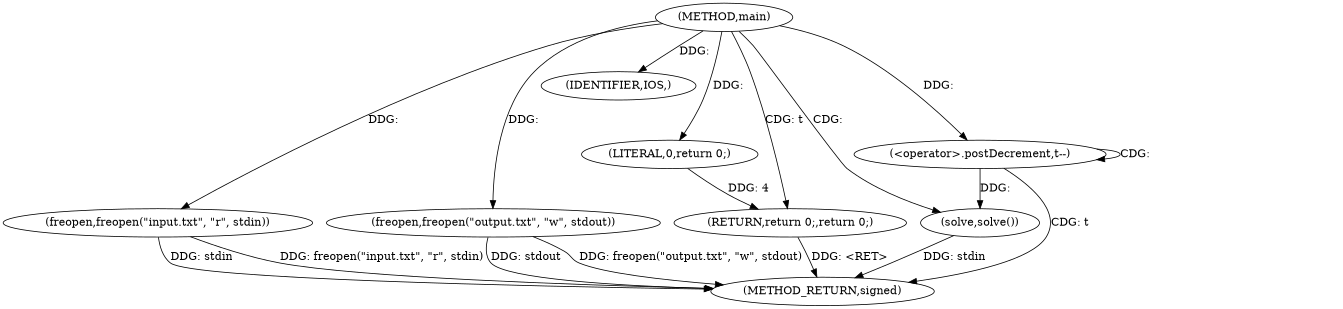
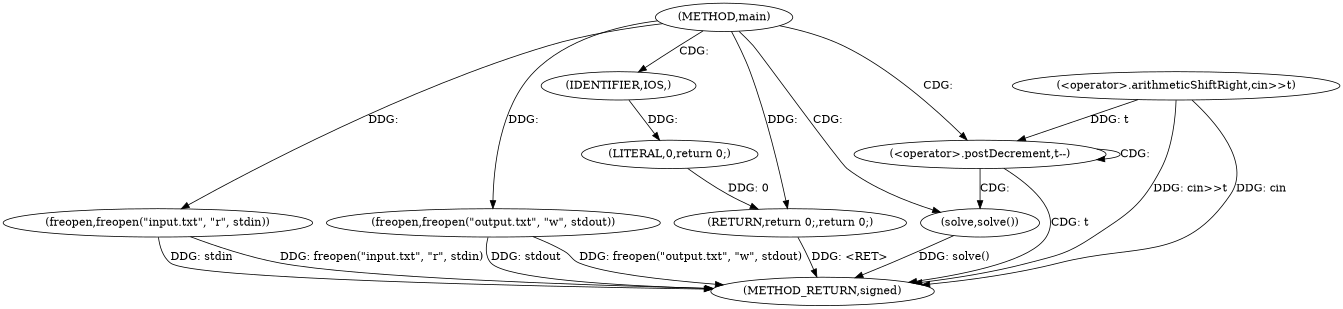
edge "(METHOD,main)" -> "(IDENTIFIER,IOS,)": label "DDG: " -> "CDG: "
edge "(METHOD,main)" -> "(LITERAL,0,return 0;)": now "(IDENTIFIER,IOS,)" -> "(LITERAL,0,return 0;)"
edge "(METHOD,main)" -> "(<operator>.postDecrement,t--)": label "DDG: " -> "CDG: "
node "(<operator>.arithmeticShiftRight,cin>>t)": added
edge "(METHOD,main)" -> "(RETURN,return 0;,return 0;)": label "CDG: t" -> "DDG: "
edge "(LITERAL,0,return 0;)" -> "(RETURN,return 0;,return 0;)": label "DDG: 4" -> "DDG: 0"
edge "(<operator>.postDecrement,t--)" -> "(solve,solve())": label "DDG: " -> "CDG: "
edge "(solve,solve())" -> "(METHOD_RETURN,signed)": label "DDG: stdin" -> "DDG: solve()"
